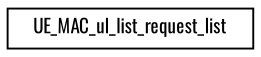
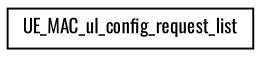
node "UE_MAC_ul_list_request_list": label "UE_MAC_ul_list_request_list" -> "UE_MAC_ul_config_request_list"
